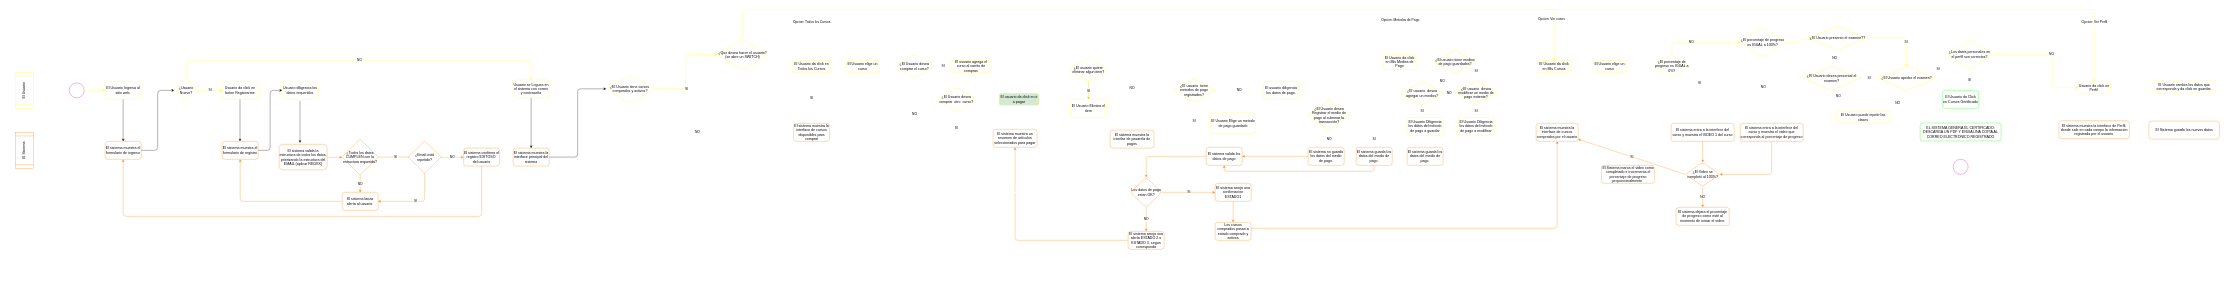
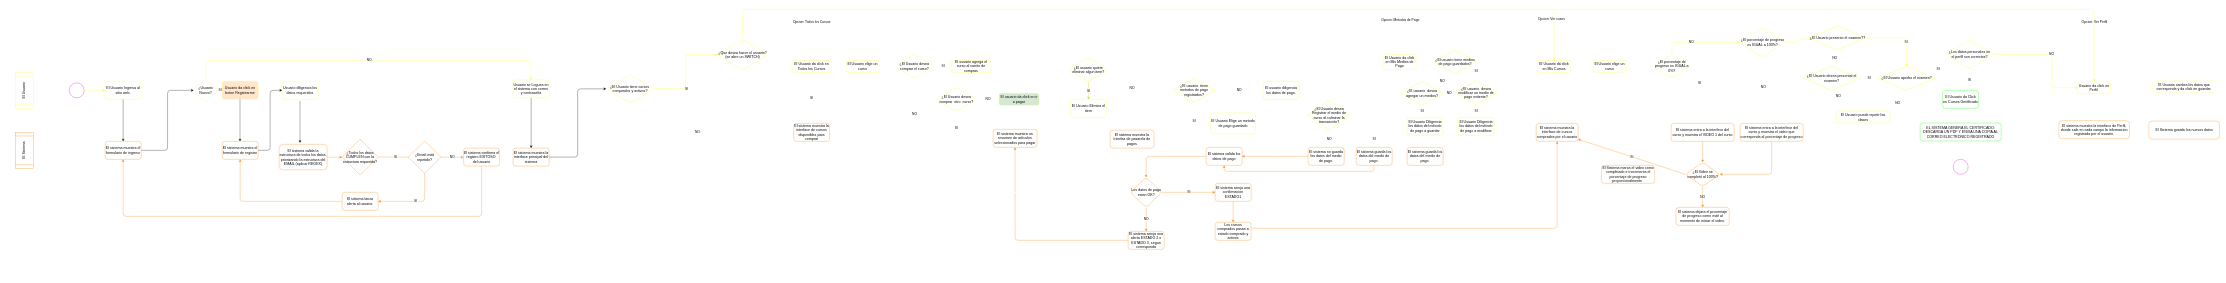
node "¿Usuario Nuevo?": moved (186, 90) -> (206, 90)
node "Usuario da click en boton Registrarme": fillcolor #ffffff -> #ffe6cc
edge "¿El Usuario desea comprar otro curso?" -> "El usuario da click en ir a pagar": added, label "NO"
node "¿El Usuario desea Registrar el medio de pago al culminar la transacción?": label "¿El Usuario desea Registrar el medio de pago al culminar la transacción?" -> "¿El Usuario desea Registrar el medio de curso al culminar la transacción?"
edge "¿Todos los datos CUMPLEN con la estructura requerida?" -> "El sistema lanza alerta al usuario.": removed, label "NO"
